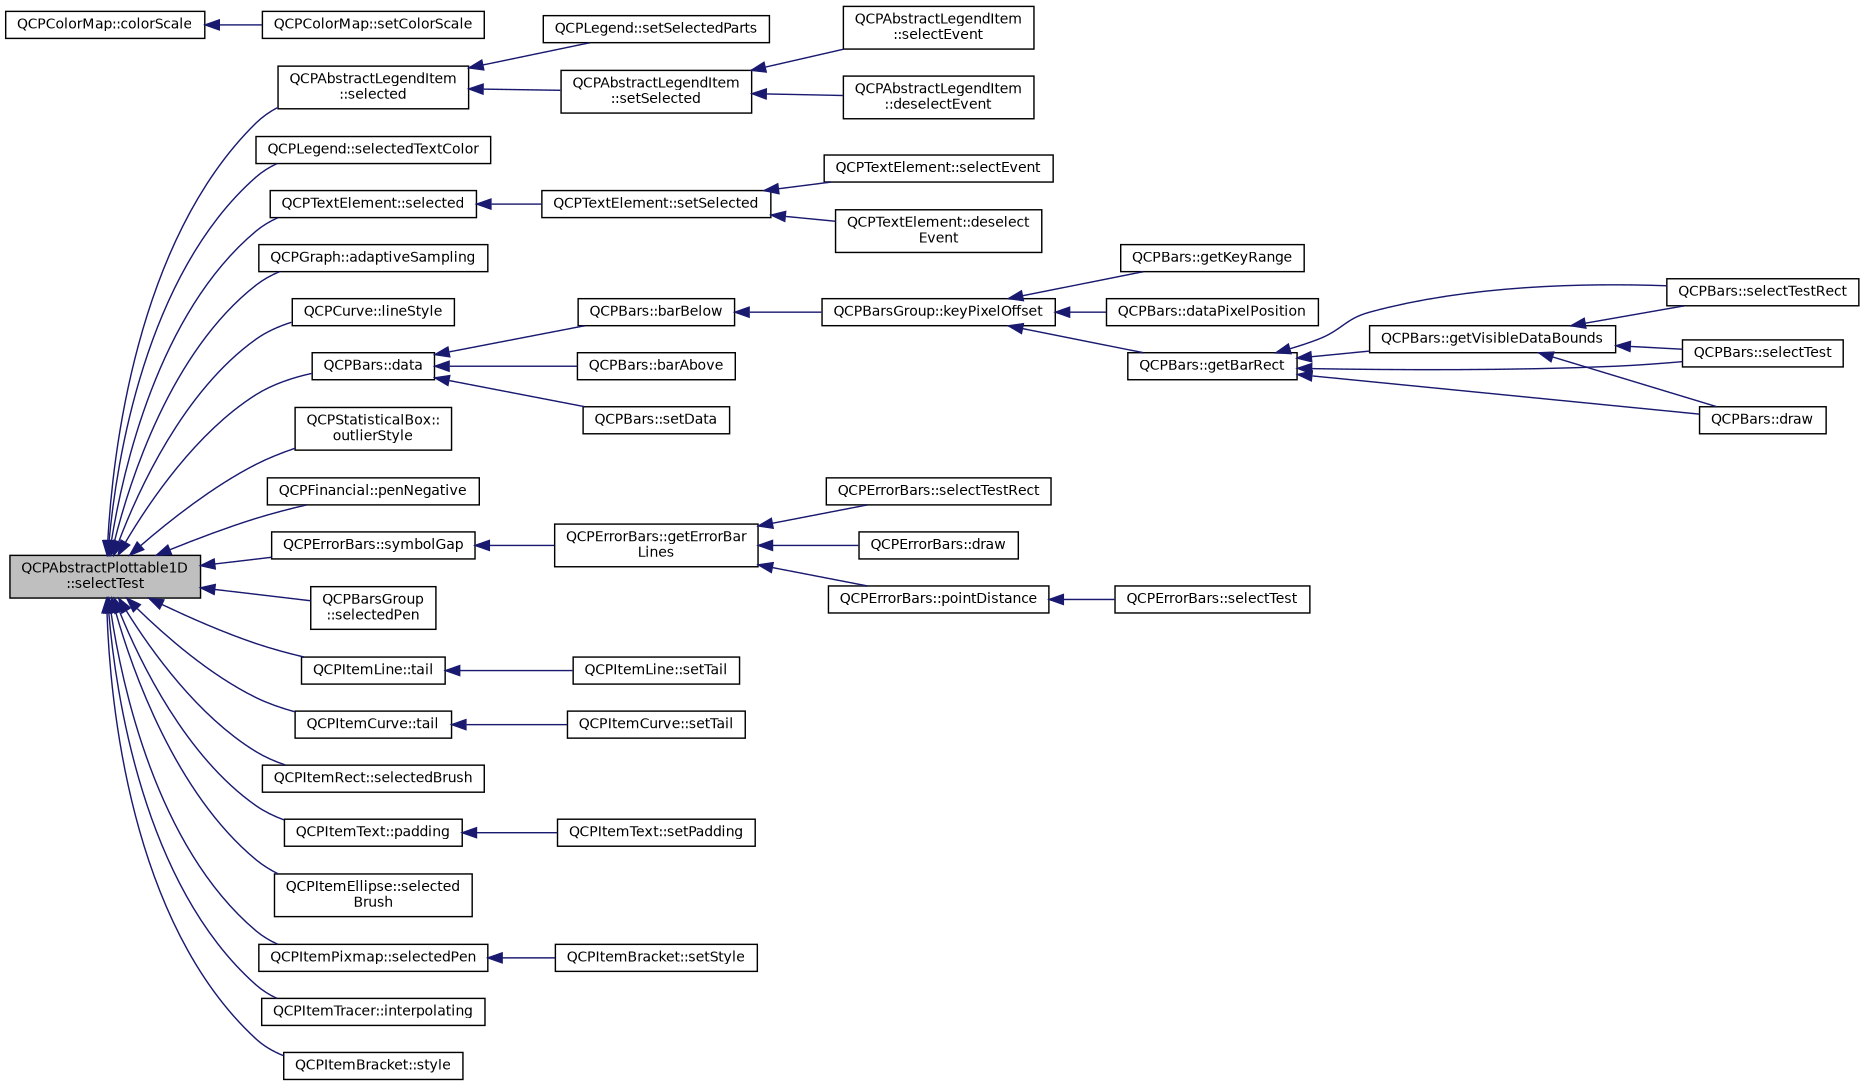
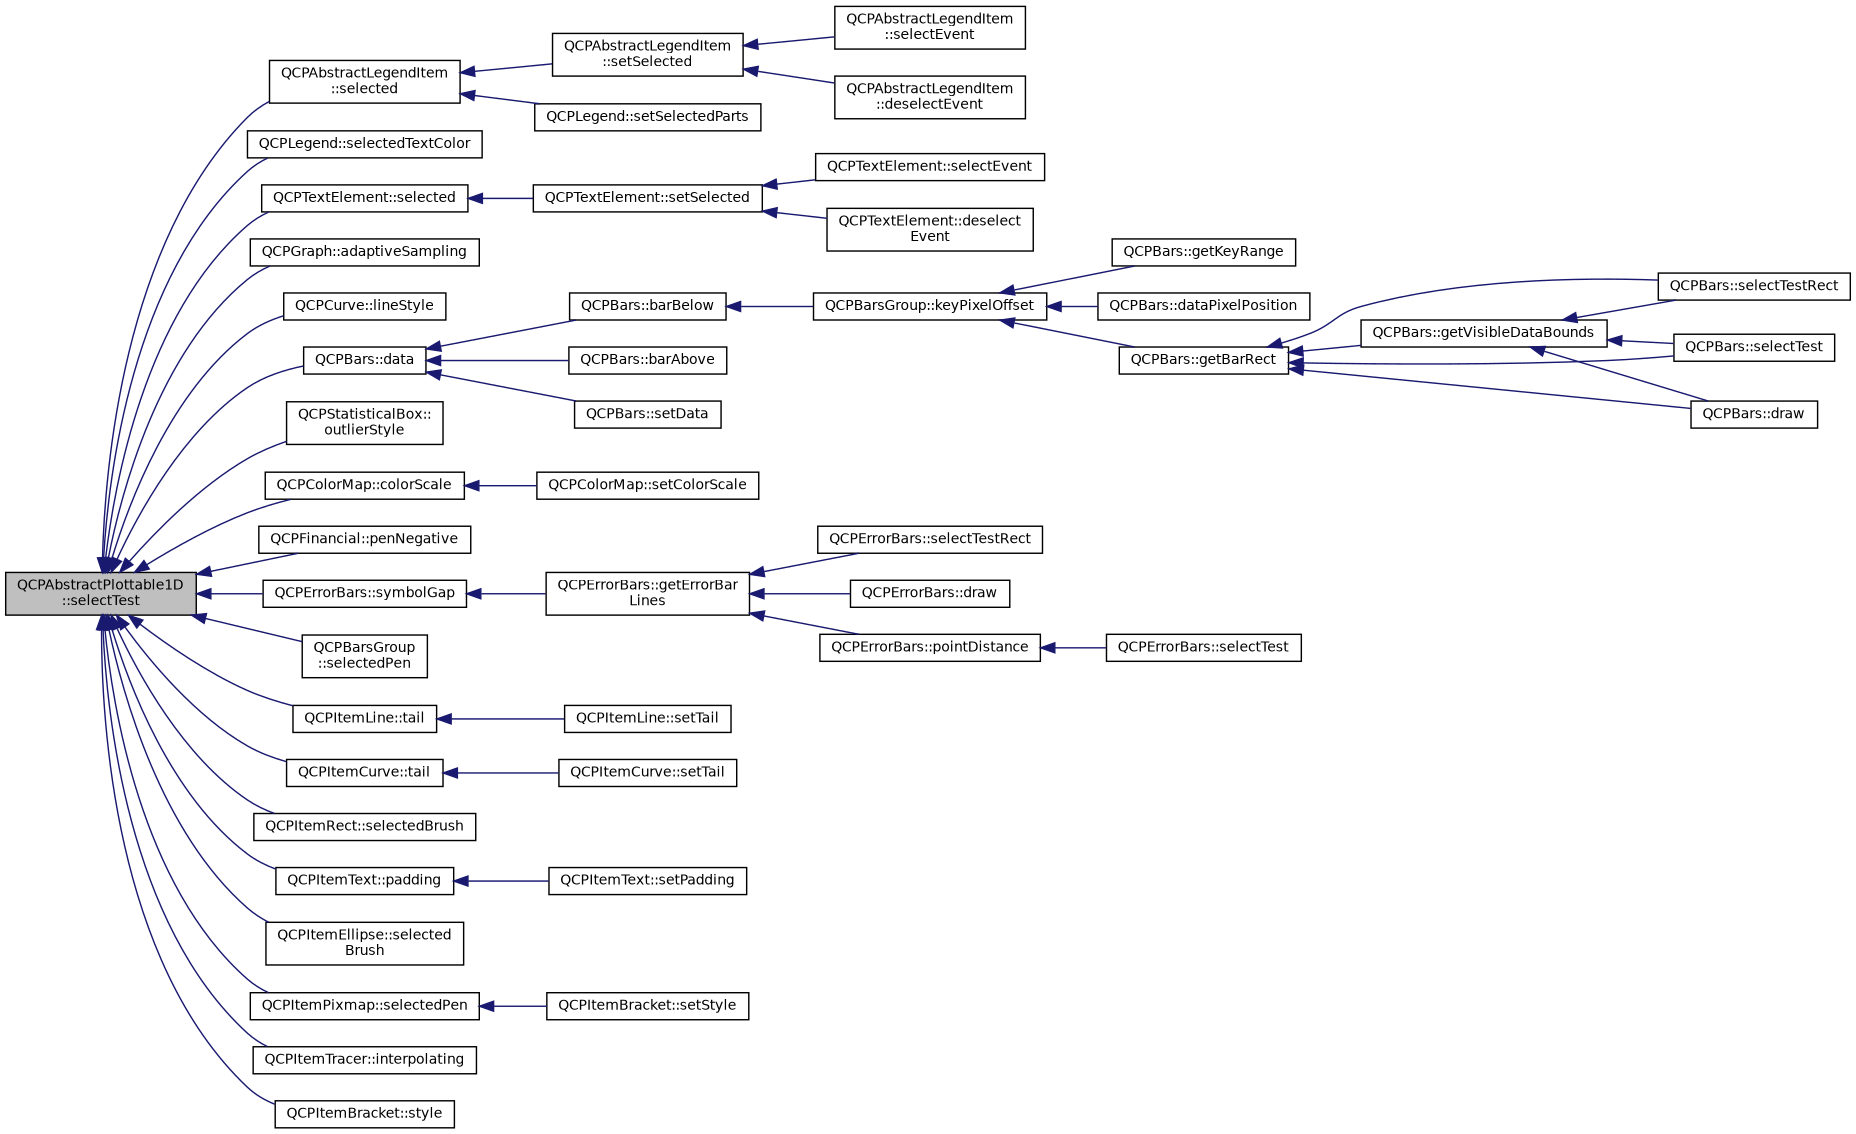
edge "QCPColorMap::colorScale" -> "QCPAbstractPlottable1D ::selectTest": added
